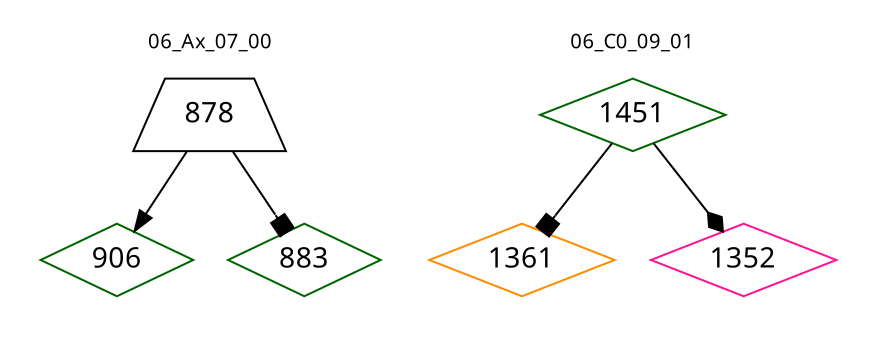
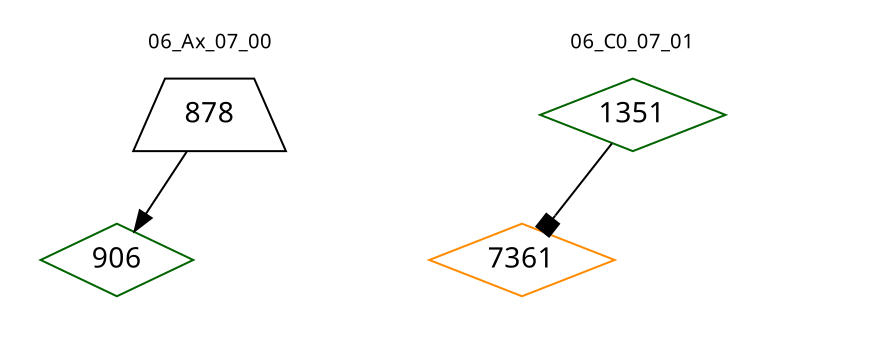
cluster "06_C0_09_01": label "06_C0_09_01" -> "06_C0_07_01"
node "1451": label "1451" -> "1351"
node "883": removed
node "1361": label "1361" -> "7361"
node "1352": removed
